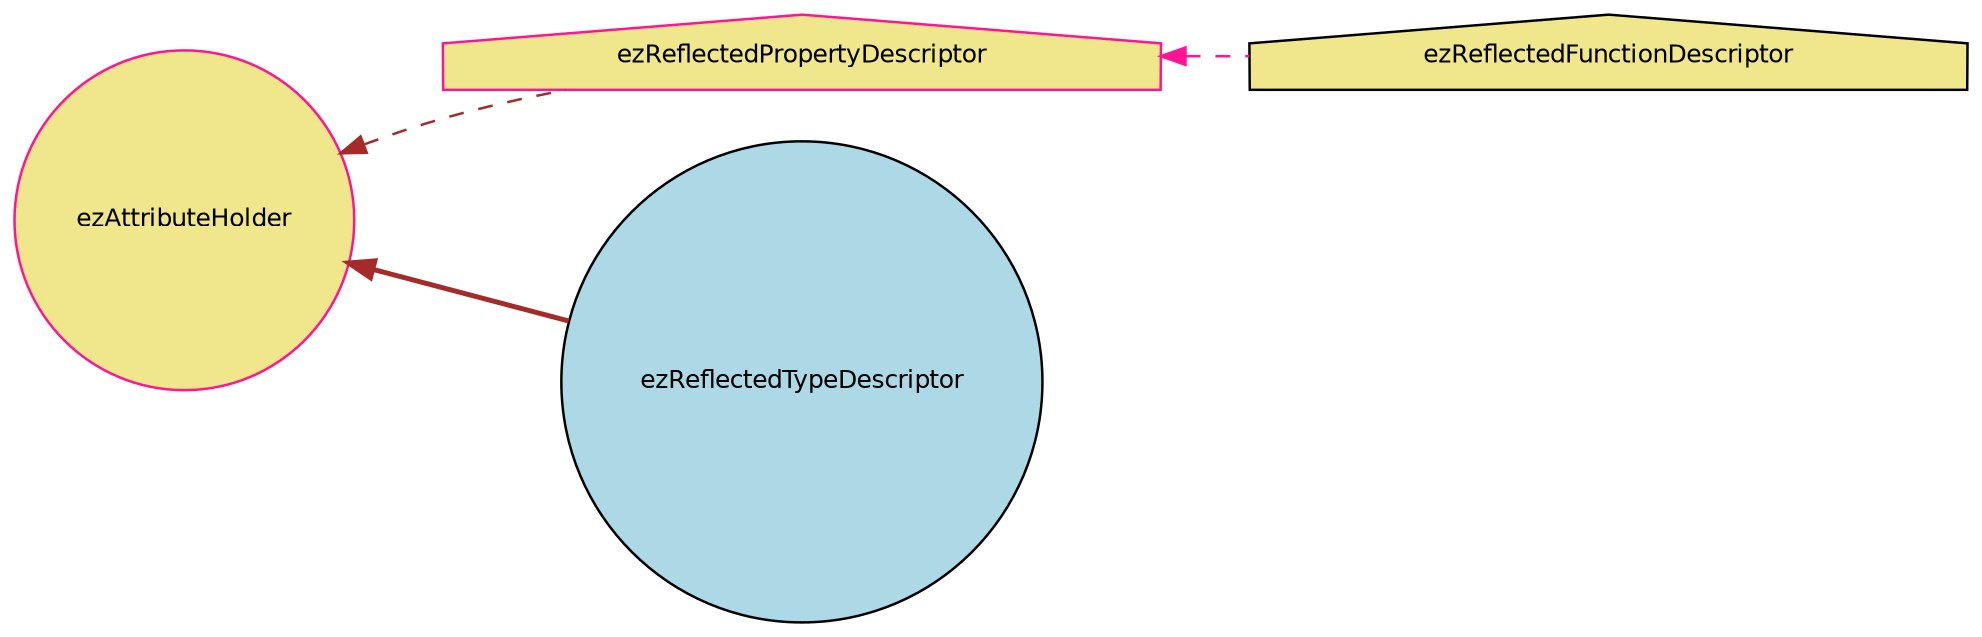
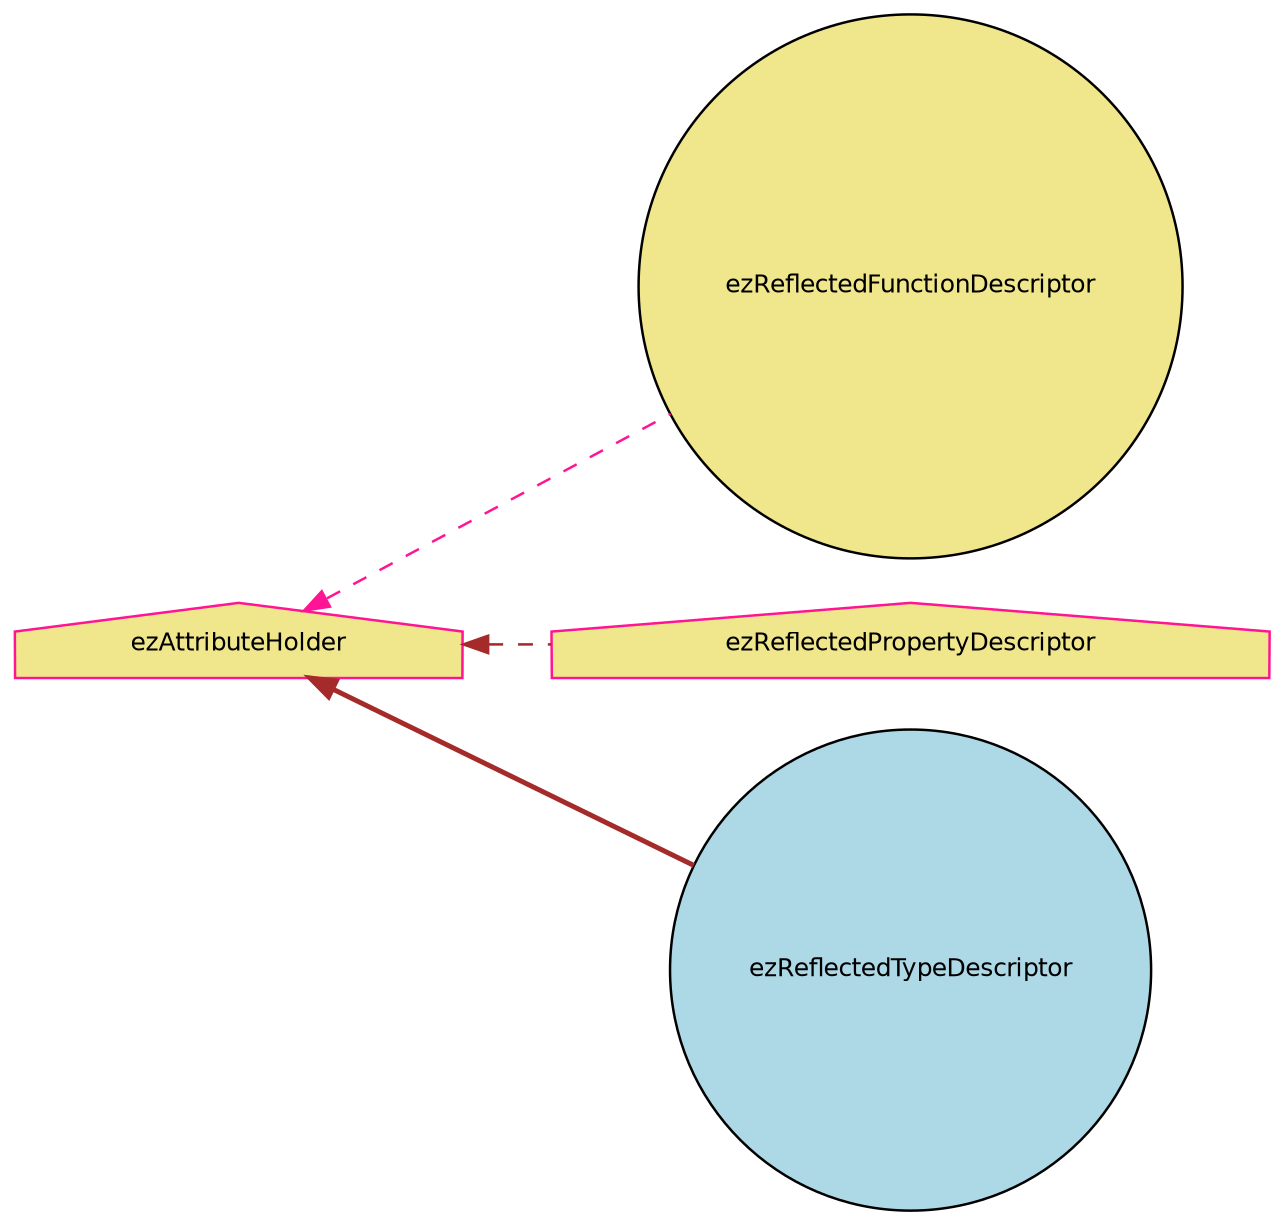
edge "ezReflectedFunctionDescriptor" -> "ezReflectedPropertyDescriptor": now "ezReflectedFunctionDescriptor" -> "ezAttributeHolder"
node "ezReflectedFunctionDescriptor": shape house -> circle
node "ezAttributeHolder": shape circle -> house
